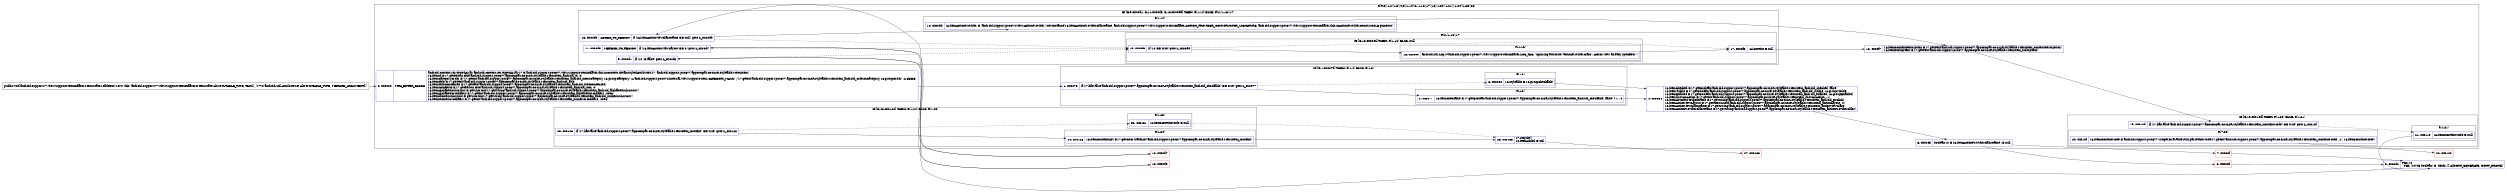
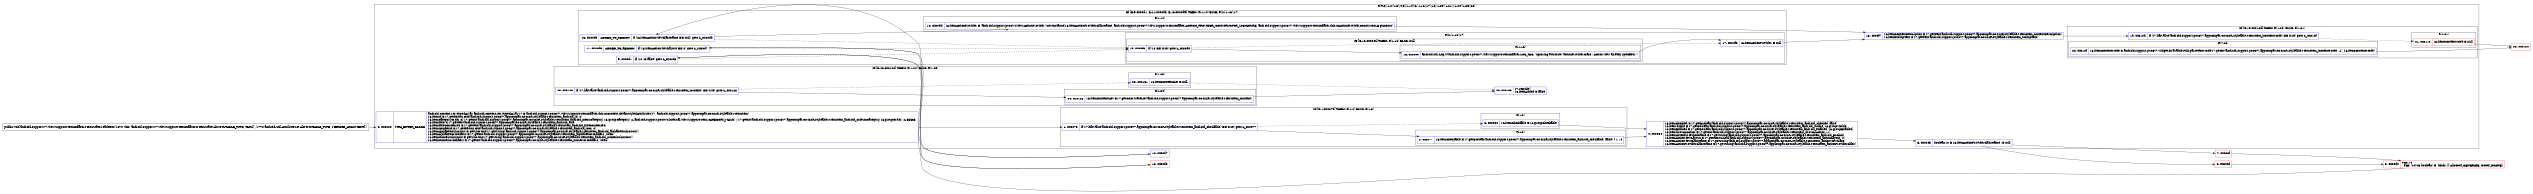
node "11: 0x00d5": text "METHOD_TO_REGION" -> "ADDED_TO_REGION"
node "17: 0x00f5": text "r6.iconTint = null" -> "r6.itemActionProvider = null"
node "3: 0x0080": text "r6.styleable = r6.groupCheckable" -> "r6.itemCheckable = r6.groupCheckable"
node "25: 0x0131": text "r6.itemIconTintMode = null" -> "r6.itemIconTintList = null"
node "21: 0x011e": color blue -> red
node "26: 0x0133": text "r6.itemAdded = util" -> "r6.itemAdded = false"
node "12: 0x00d7": color red -> blue
node "27: 0x0138": removed
edge "21: 0x011e" -> "8: 0x00d0": now "21: 0x011e" -> "22: 0x0120"
node "8: 0x00d0": color blue -> red
